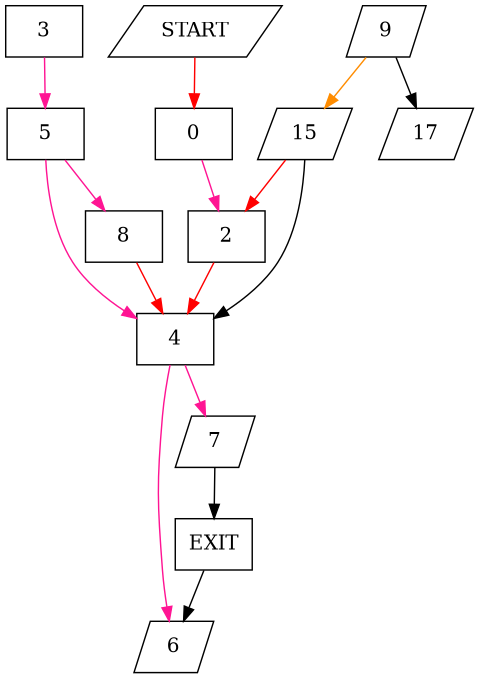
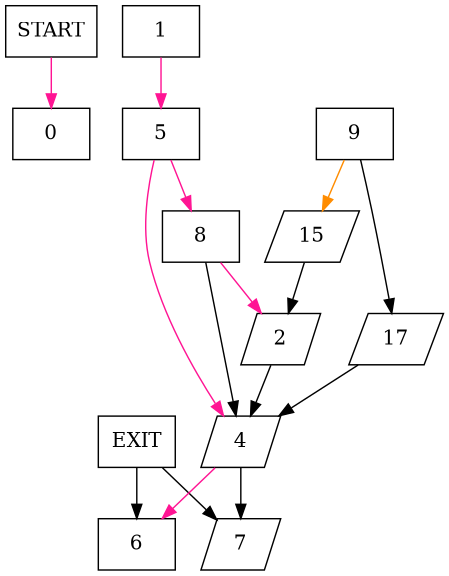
node "3": label "3" -> "1"
node "START": shape parallelogram -> box
node "9": shape parallelogram -> box
edge "START" -> "0": color red -> deeppink
edge "0" -> "2": now "8" -> "2"
edge "15" -> "2": color red -> black
node "2": shape box -> parallelogram
edge "15" -> "4": now "17" -> "4"
edge "8" -> "4": color red -> black
edge "2" -> "4": color red -> black
node "4": shape box -> parallelogram
edge "4" -> "7": color deeppink -> black
edge "7" -> "EXIT": reversed
node "6": shape parallelogram -> box
